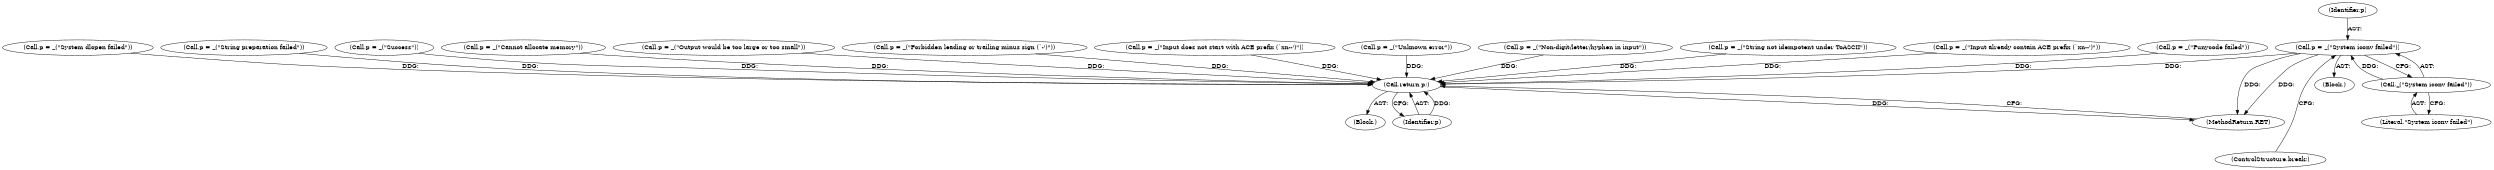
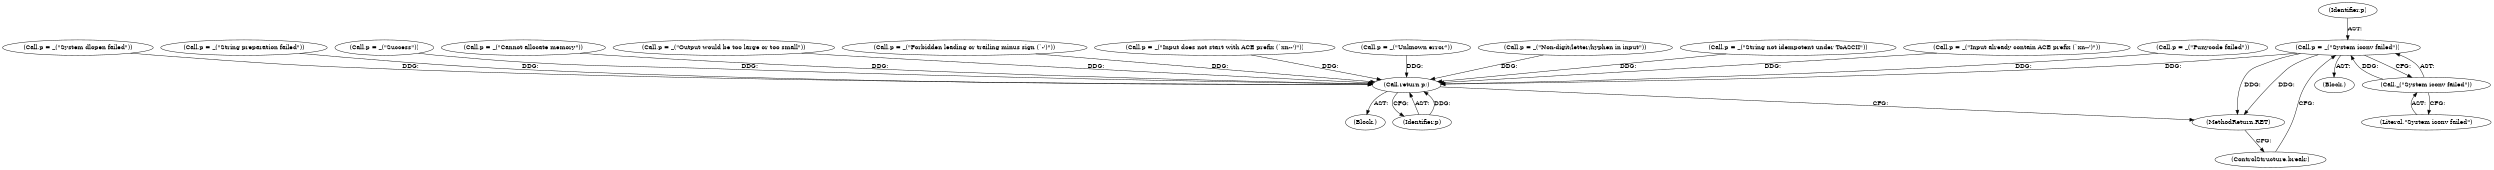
edge "(MethodReturn,RET)" -> "(Call,return p;)": now "(MethodReturn,RET)" -> "(ControlStructure,break;)"
edge "(Call,return p;)" -> "(MethodReturn,RET)": label "DDG: " -> "CFG: "
